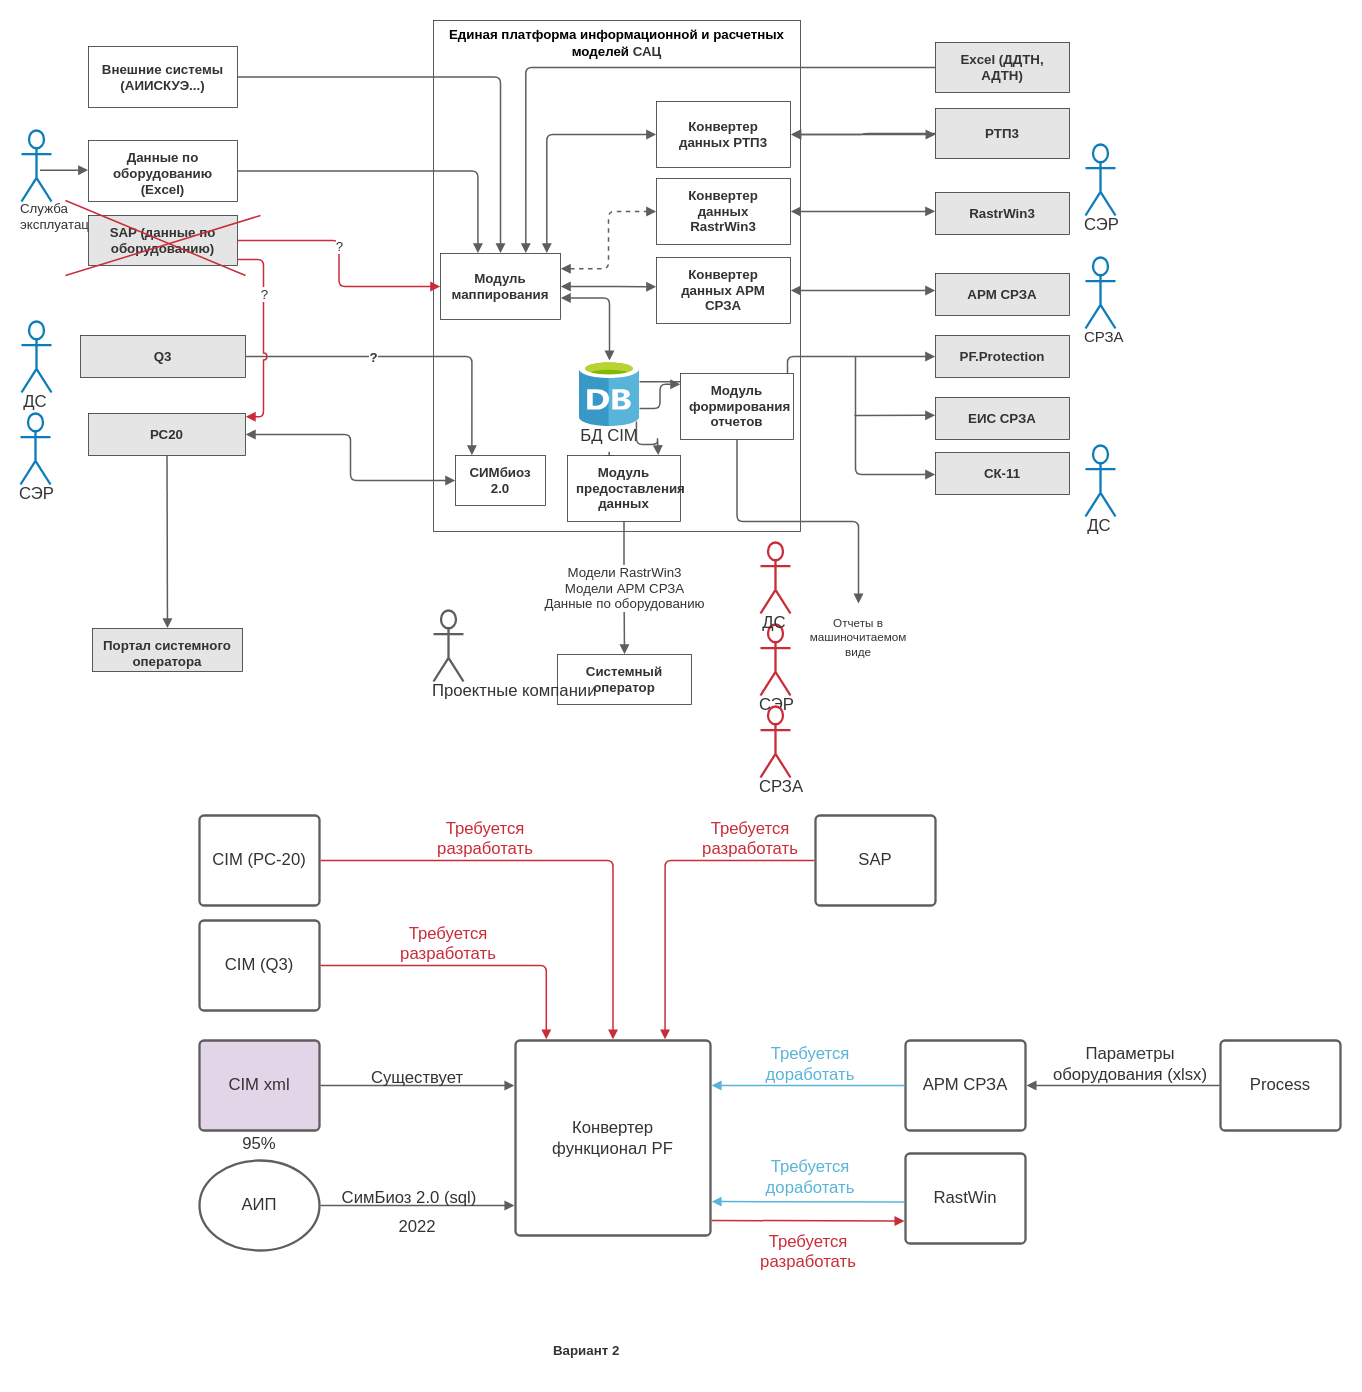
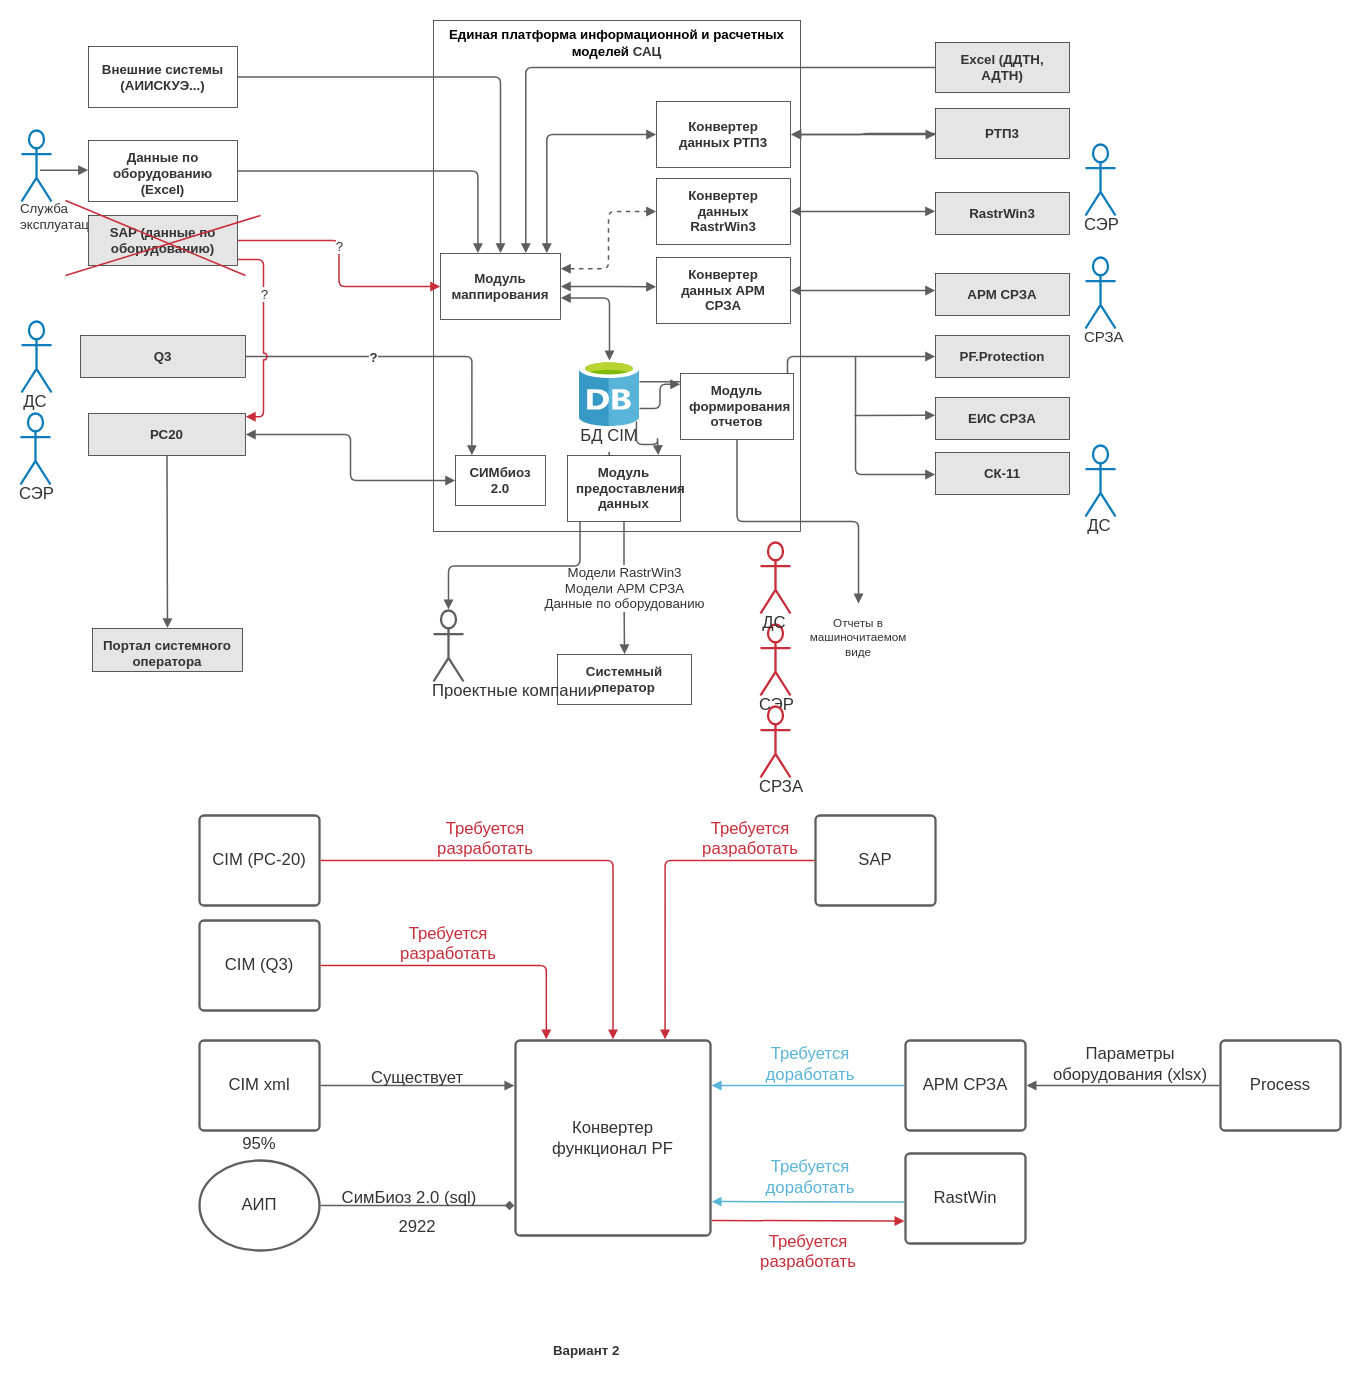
edge "Модуль предоставления данных" -> "Проектные компании": added
node "CIM xml": fillcolor #e1d5e7 -> #ffffff
edge "АИП" -> "Конвертер функционал PF": arrowhead block -> diamond
node "2022": label "2022" -> "2922"
